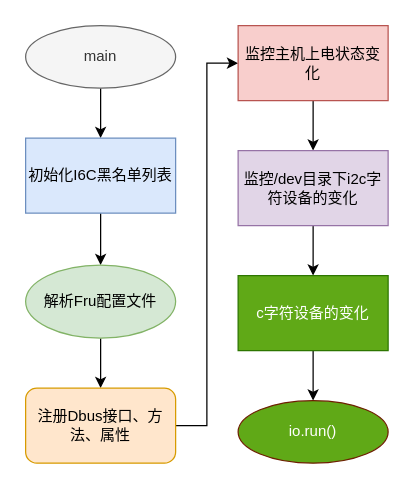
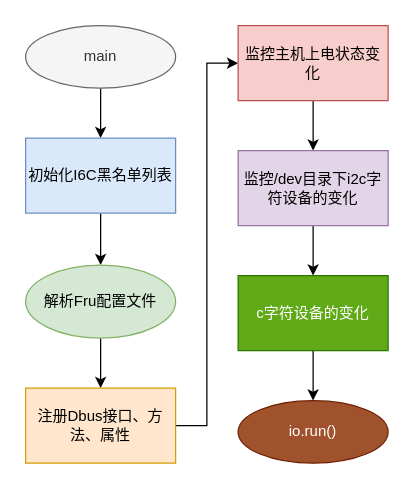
node "注册Dbus接口、方法、属性": shape rounded rectangle -> rectangle
node "io.run()": fillcolor #60a917 -> #a0522d
